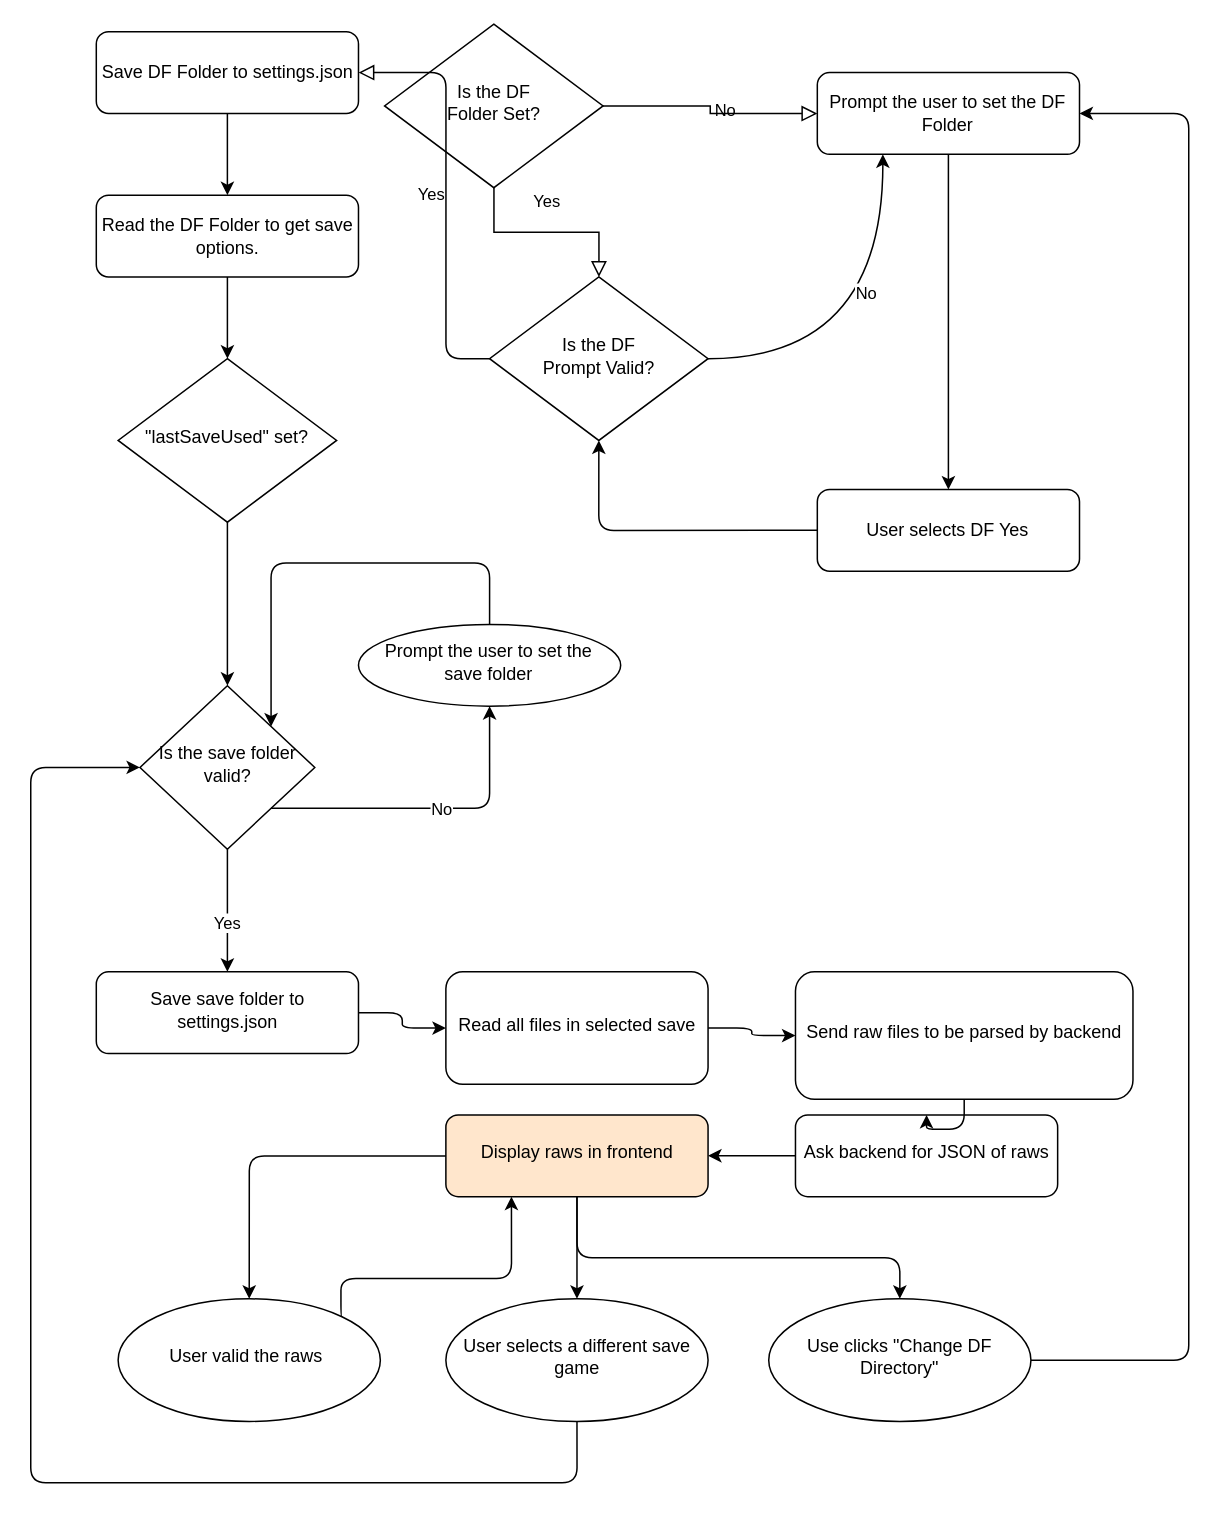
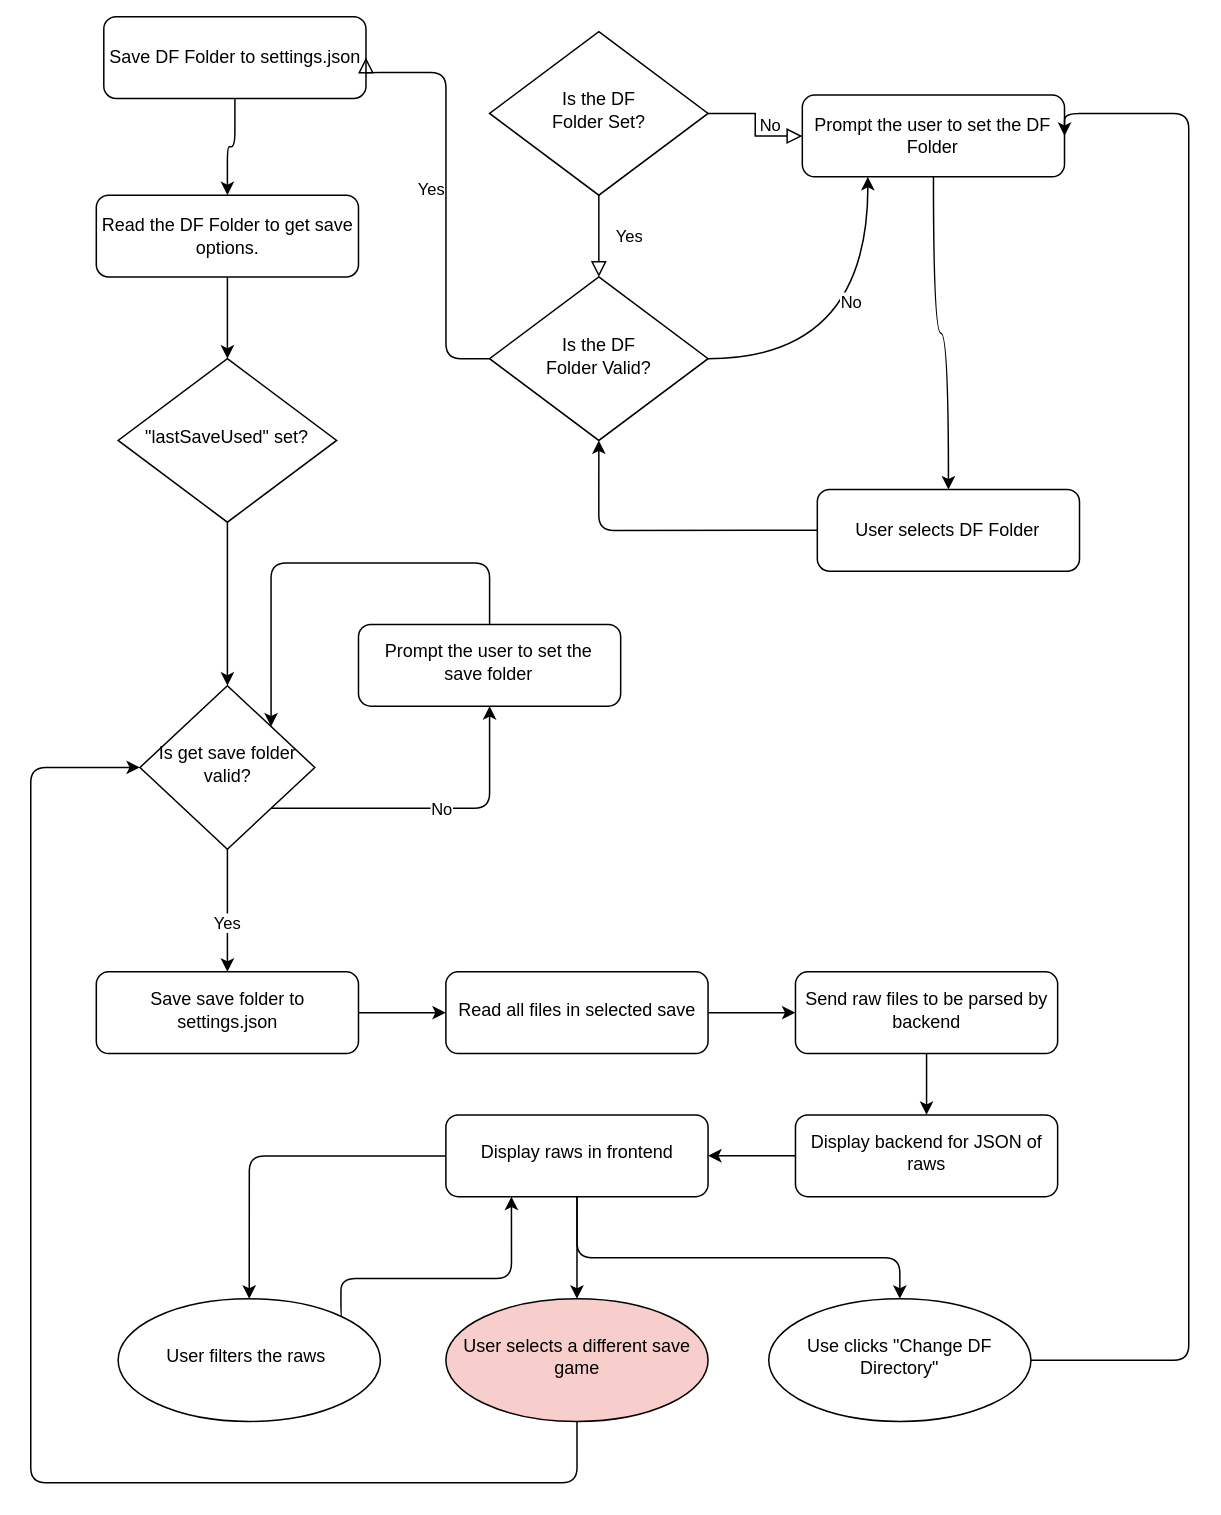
node "Save DF Folder to settings.json": moved (227, 73) -> (235, 58)
node "Is the DF Folder Set?": moved (494, 106) -> (599, 113)
node "Prompt the user to set the DF Folder": moved (948, 113) -> (933, 136)
node "Is the DF Prompt Valid?": label "Is the DF Prompt Valid?" -> "Is the DF Folder Valid?"
node "User selects DF Yes": label "User selects DF Yes" -> "User selects DF Folder"
node "Prompt the user to set the save folder": shape ellipse -> rounded rectangle
node "Is the save folder valid?": label "Is the save folder valid?" -> "Is get save folder valid?"
node "Read all files in selected save": size 262x113 -> 262x82
node "Send raw files to be parsed by backend": size 338x128 -> 262x82
node "Ask backend for JSON of raws": label "Ask backend for JSON of raws" -> "Display backend for JSON of raws"
node "Display raws in frontend": fillcolor #ffe6cc -> #ffffff
node "User valid the raws": label "User valid the raws" -> "User filters the raws"
node "User selects a different save game": fillcolor #ffffff -> #f8cecc
